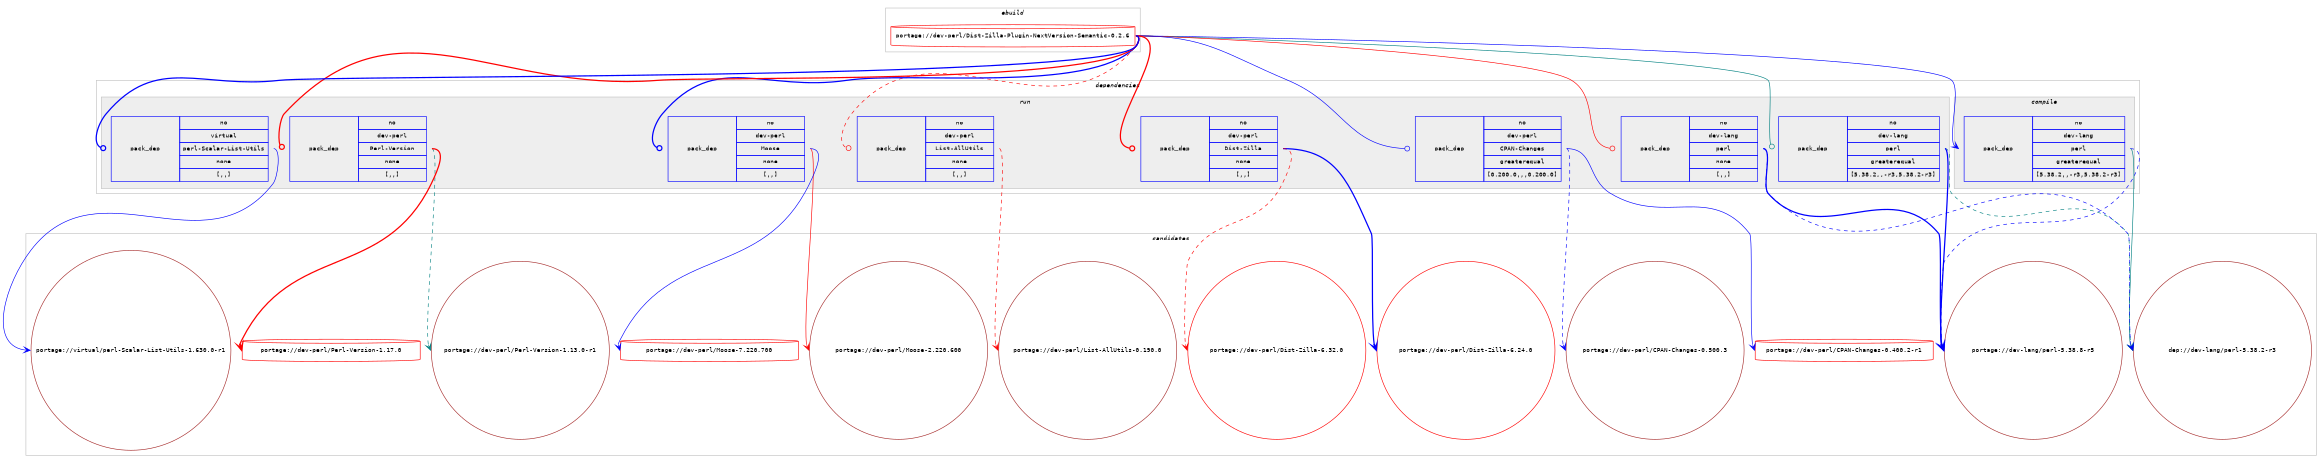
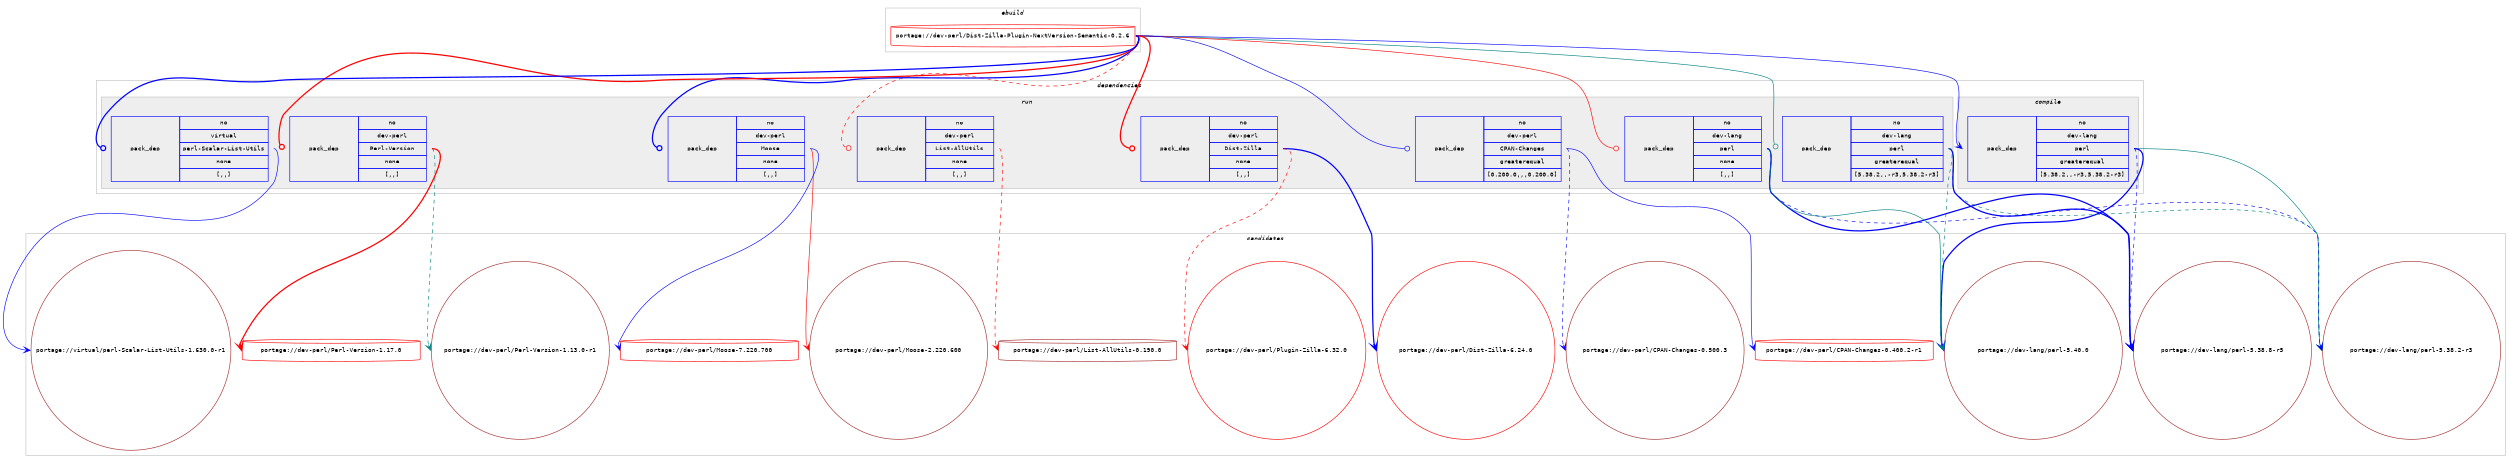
node "portage://dev-perl/List-AllUtils-0.190.0": shape circle -> cylinder
node "portage://dev-perl/Dist-Zilla-6.32.0": label "portage://dev-perl/Dist-Zilla-6.32.0" -> "portage://dev-perl/Plugin-Zilla-6.32.0"
node "portage://dev-lang/perl-5.40.0": added
node "dep://dev-lang/perl-5.38.2-r3": label "dep://dev-lang/perl-5.38.2-r3" -> "portage://dev-lang/perl-5.38.2-r3"
